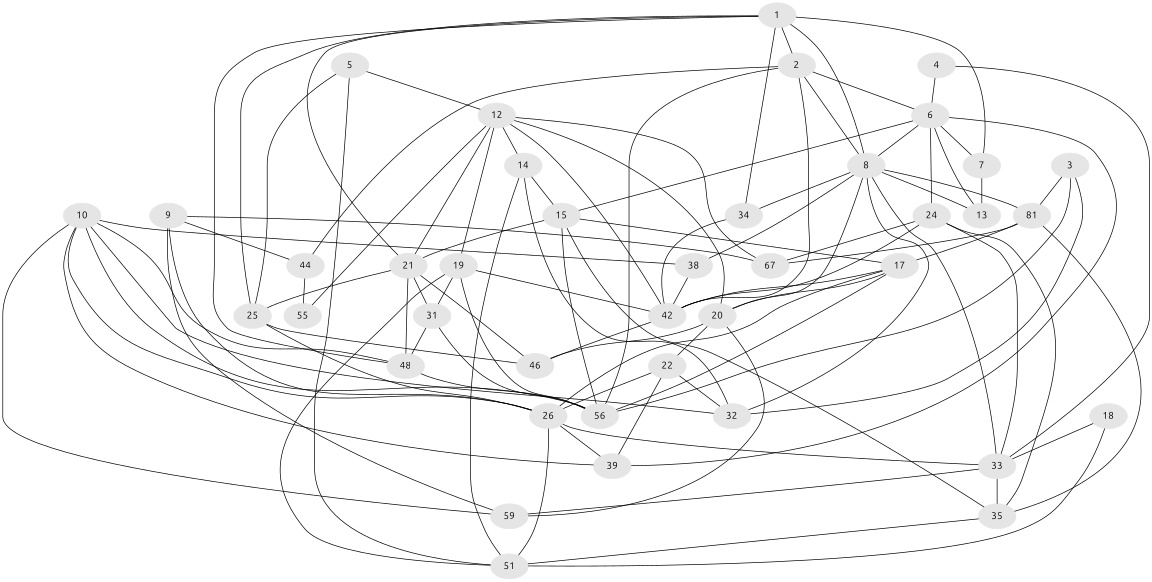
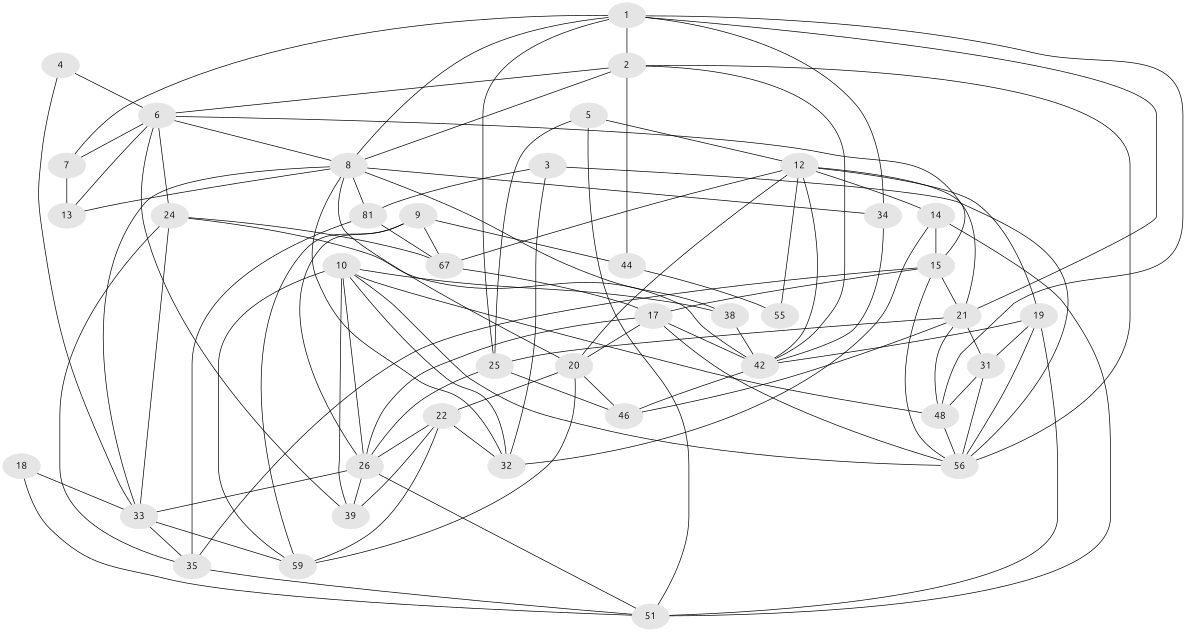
edge "81" -- "17": now "67" -- "17"
edge "22" -- "59": added
